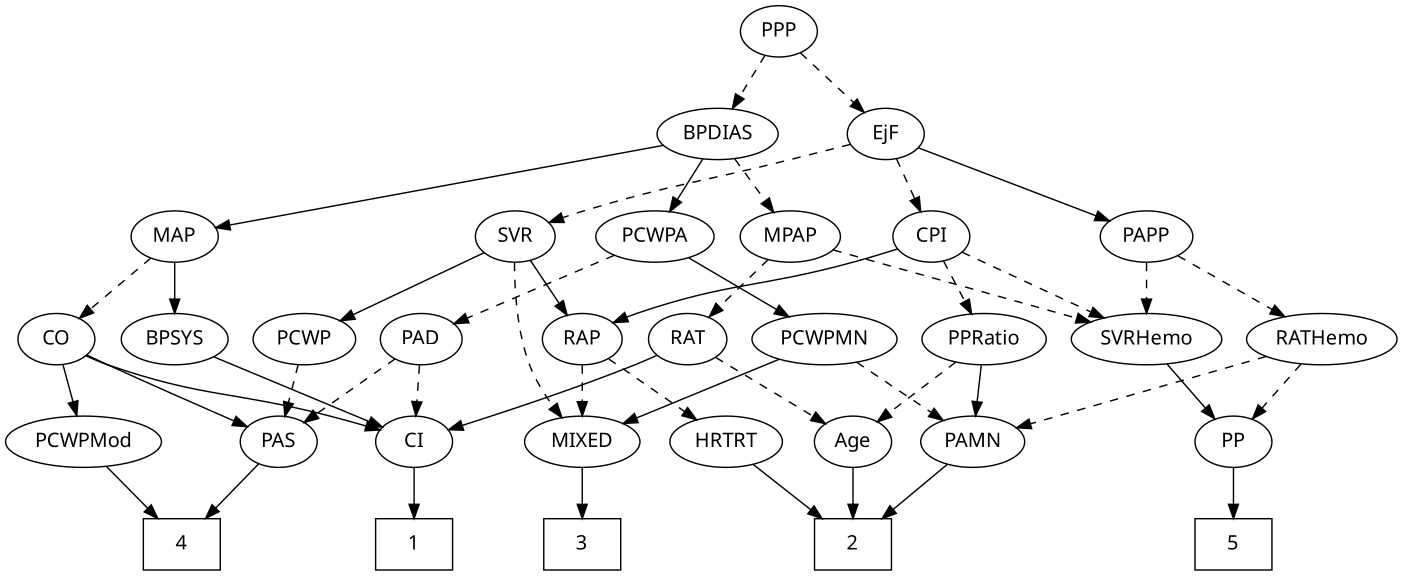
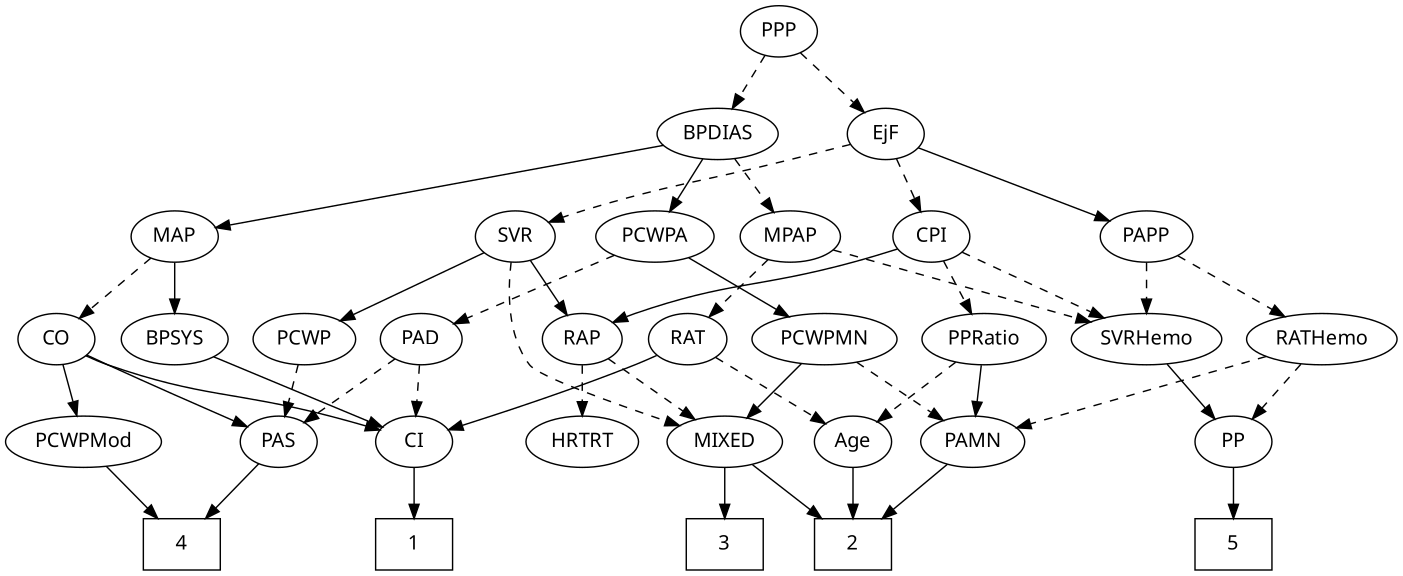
edge "HRTRT" -> "2": now "MIXED" -> "2"
